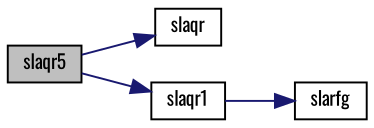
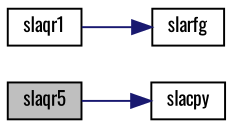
node "slaqr": label "slaqr" -> "slacpy"
edge "slaqr5" -> "slaqr1": removed
